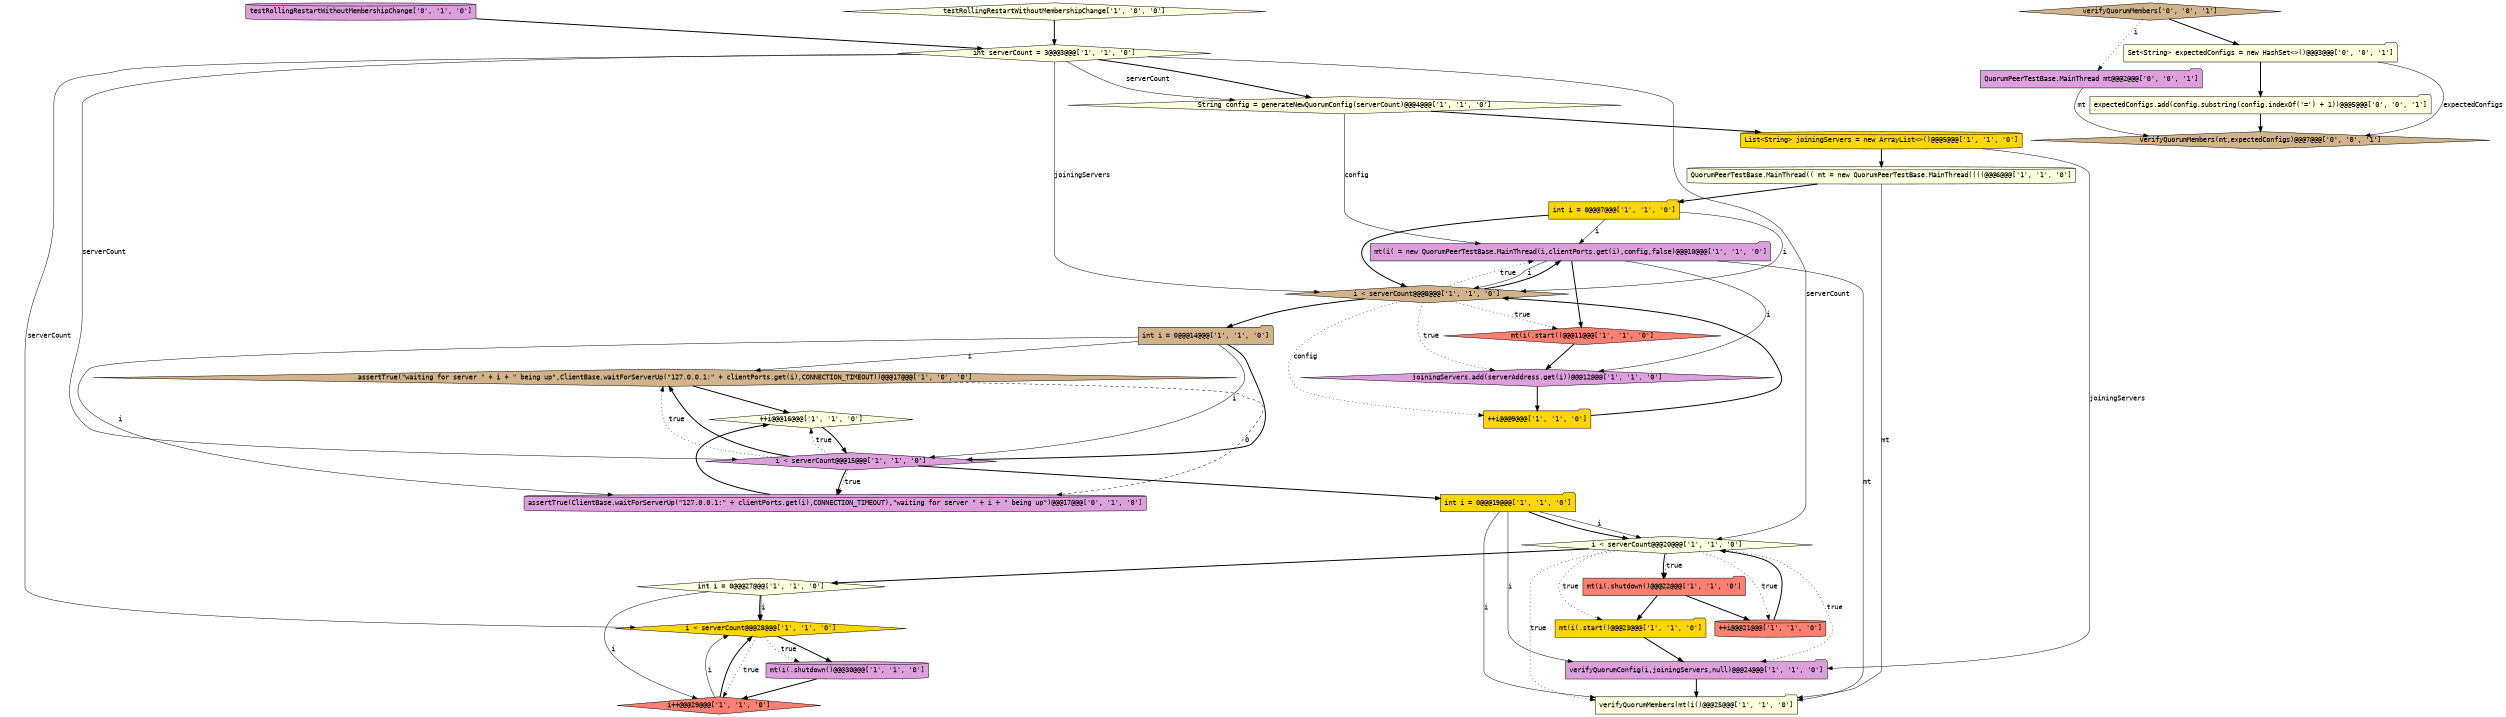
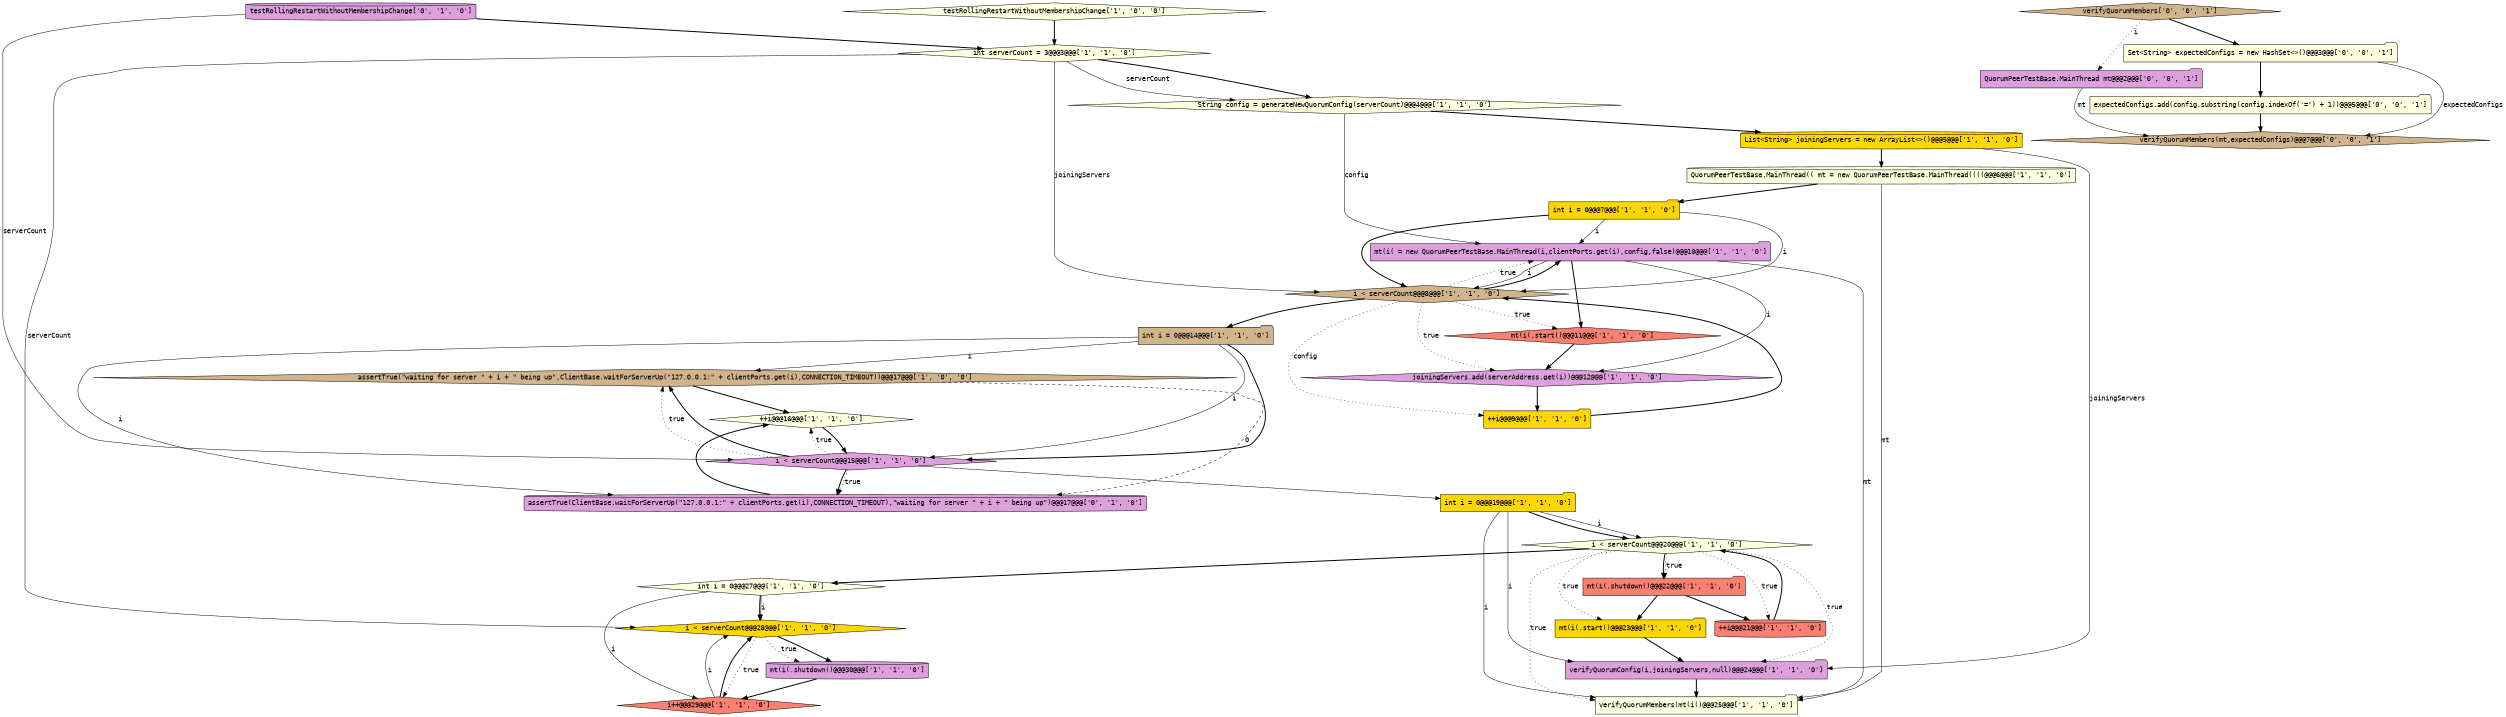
edge "int serverCount = 3@@@3@@@['1', '1', '0']" -> "i < serverCount@@@20@@@['1', '1', '0']": removed, label "serverCount"
edge "int serverCount = 3@@@3@@@['1', '1', '0']" -> "i < serverCount@@@15@@@['1', '1', '0']": now "testRollingRestartWithoutMembershipChange['0', '1', '0']" -> "i < serverCount@@@15@@@['1', '1', '0']"
edge "i < serverCount@@@15@@@['1', '1', '0']" -> "int i = 0@@@19@@@['1', '1', '0']": style bold -> solid
